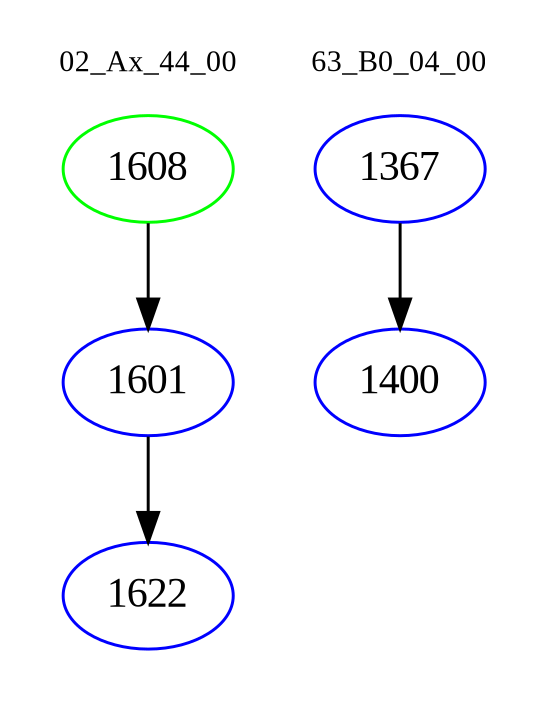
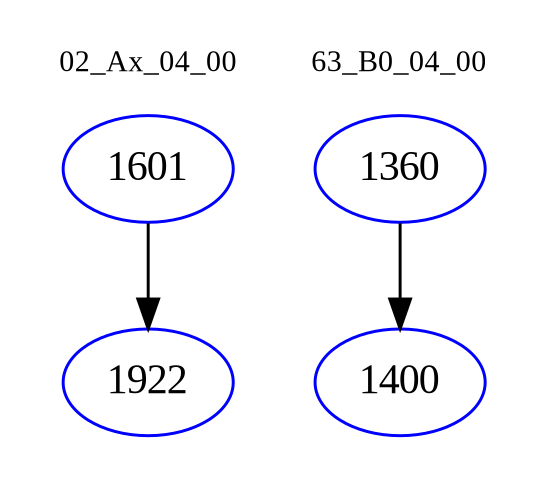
cluster "02_Ax_44_00": label "02_Ax_44_00" -> "02_Ax_04_00"
node "1608": removed
node "1367": label "1367" -> "1360"
node "1622": label "1622" -> "1922"
